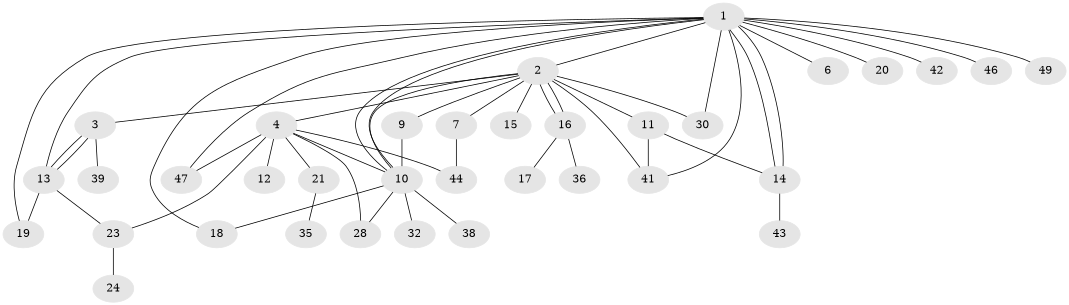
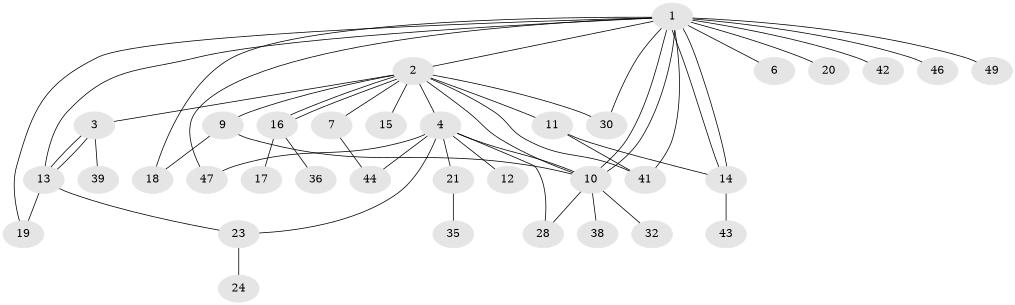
edge "10" -- "18": now "9" -- "18"
